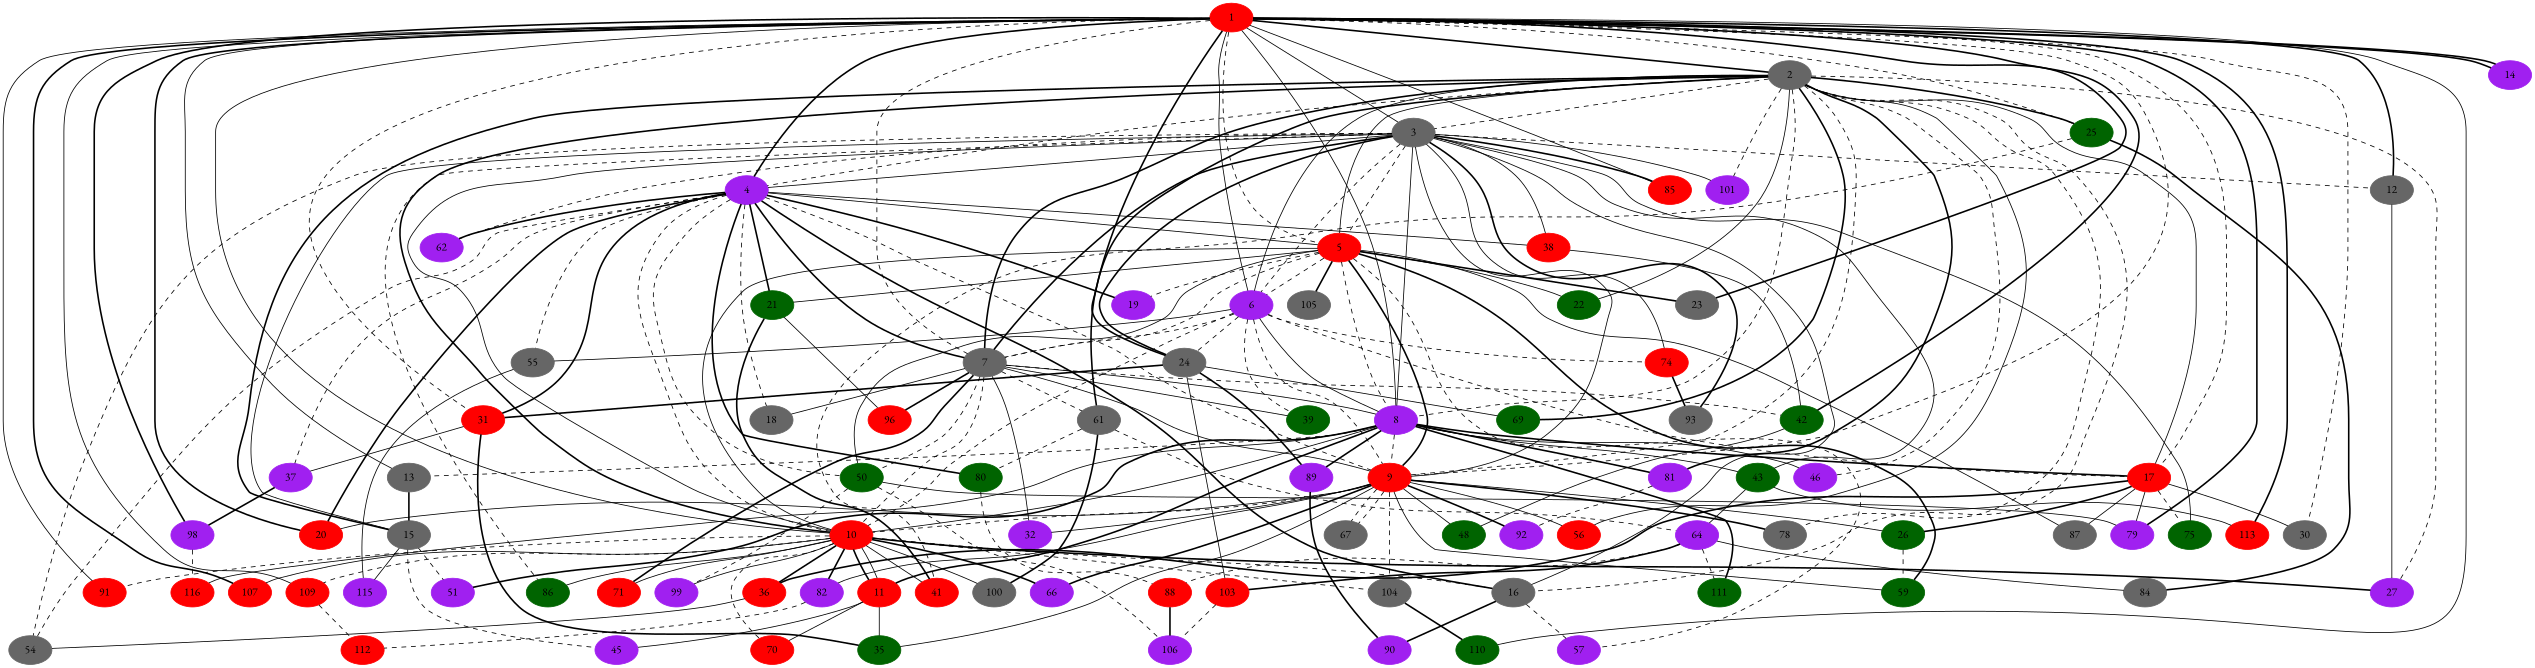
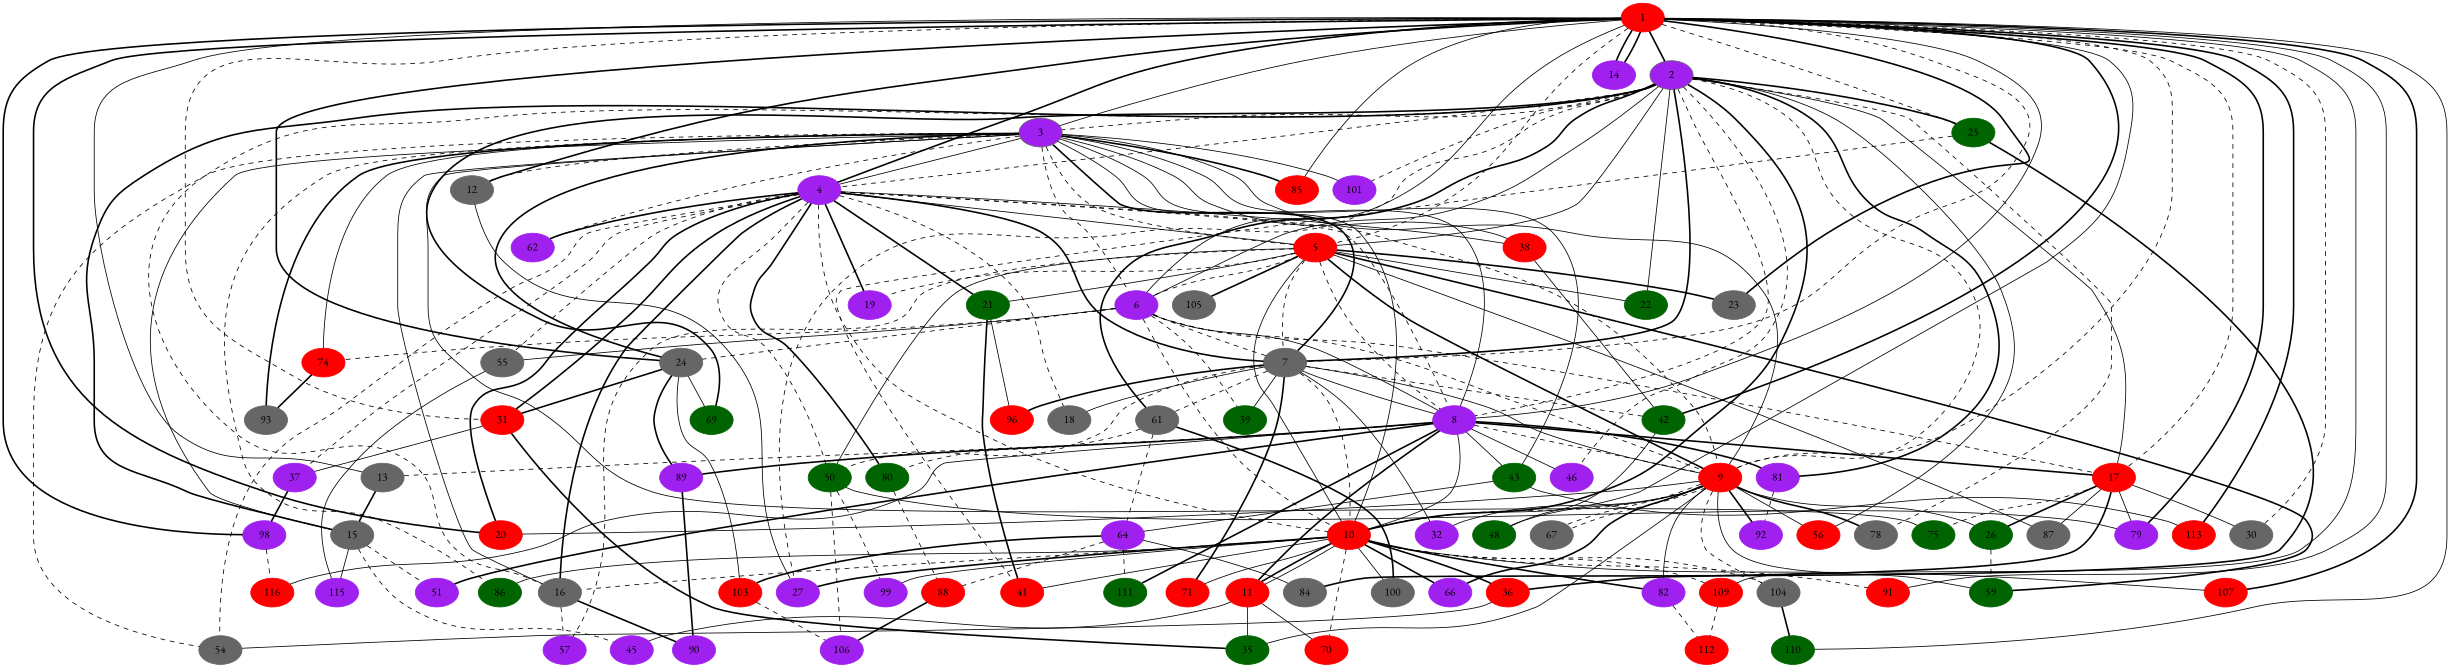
node "2": fillcolor gray40 -> purple
node "3": fillcolor gray40 -> purple
edge "4" -- "8": added
